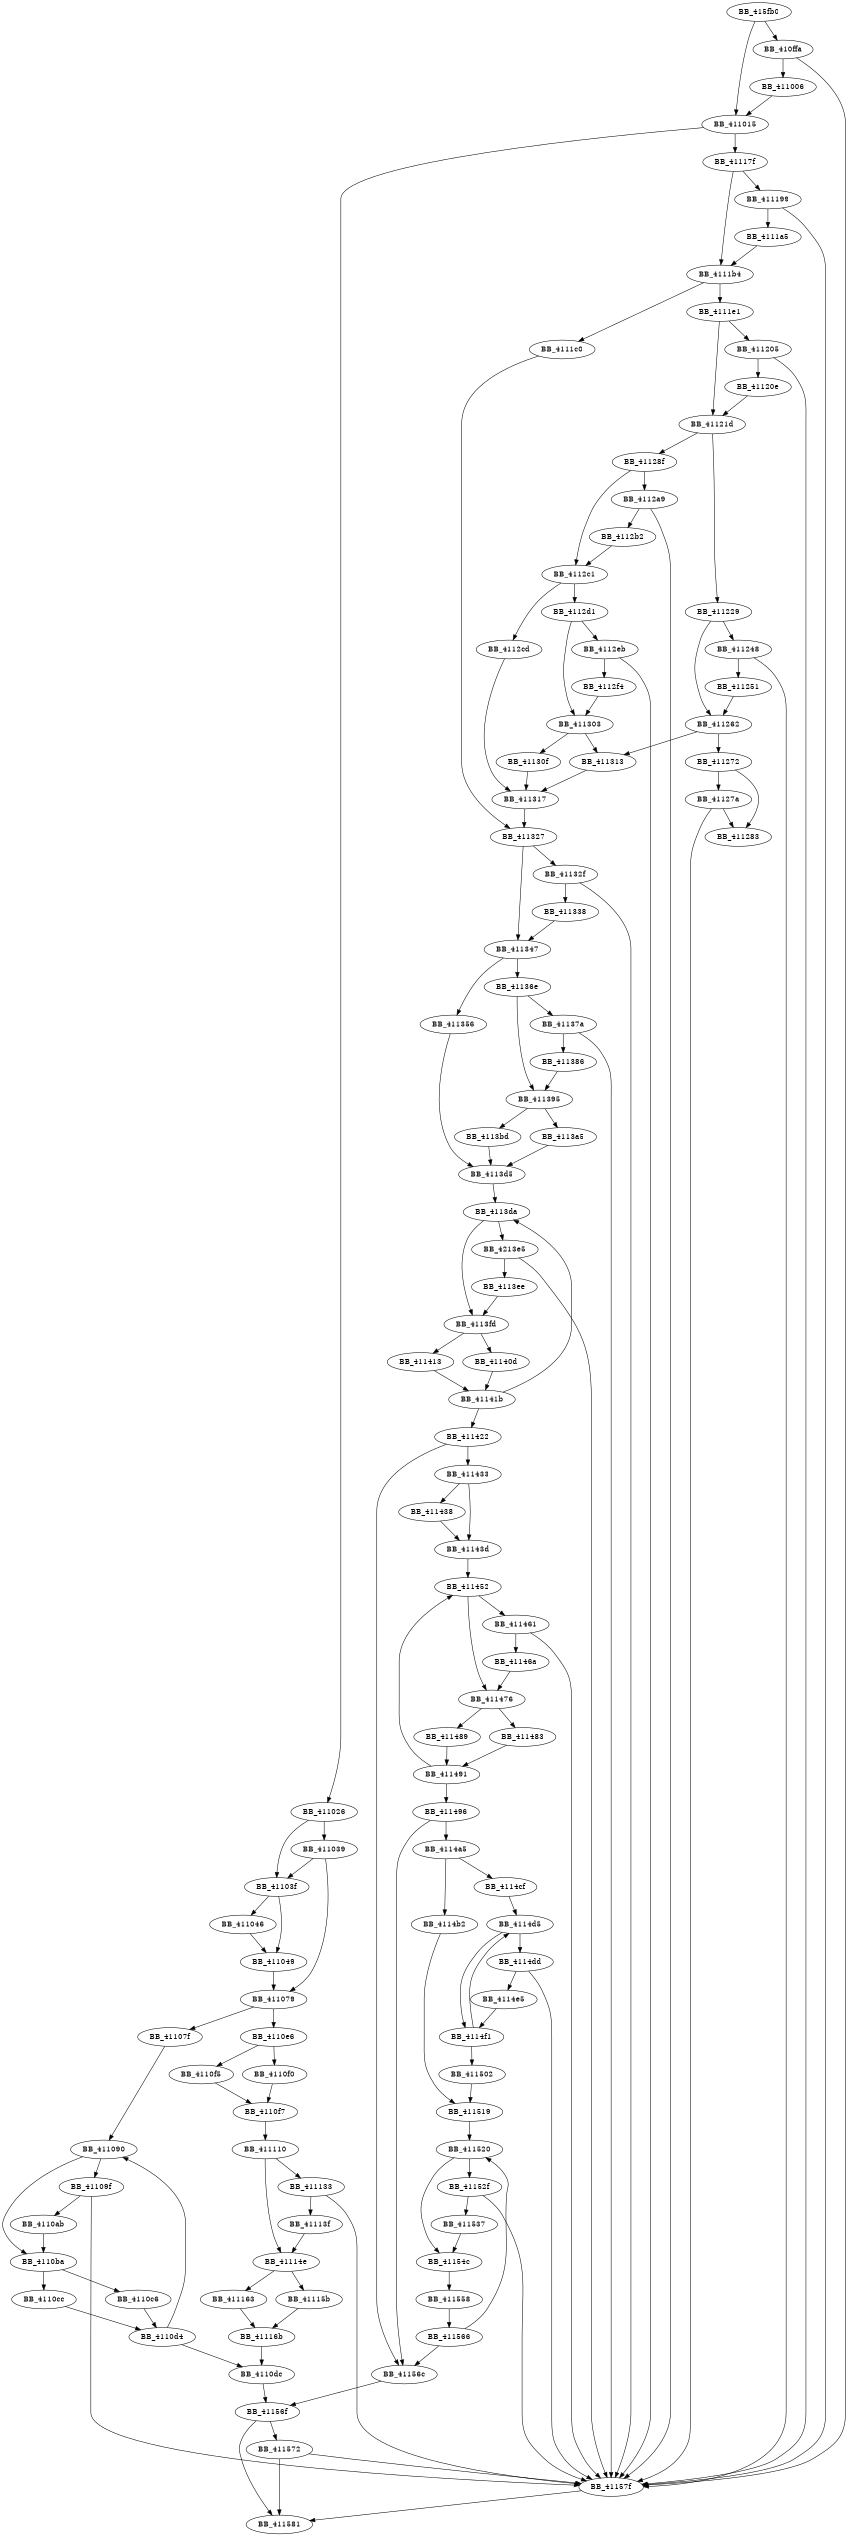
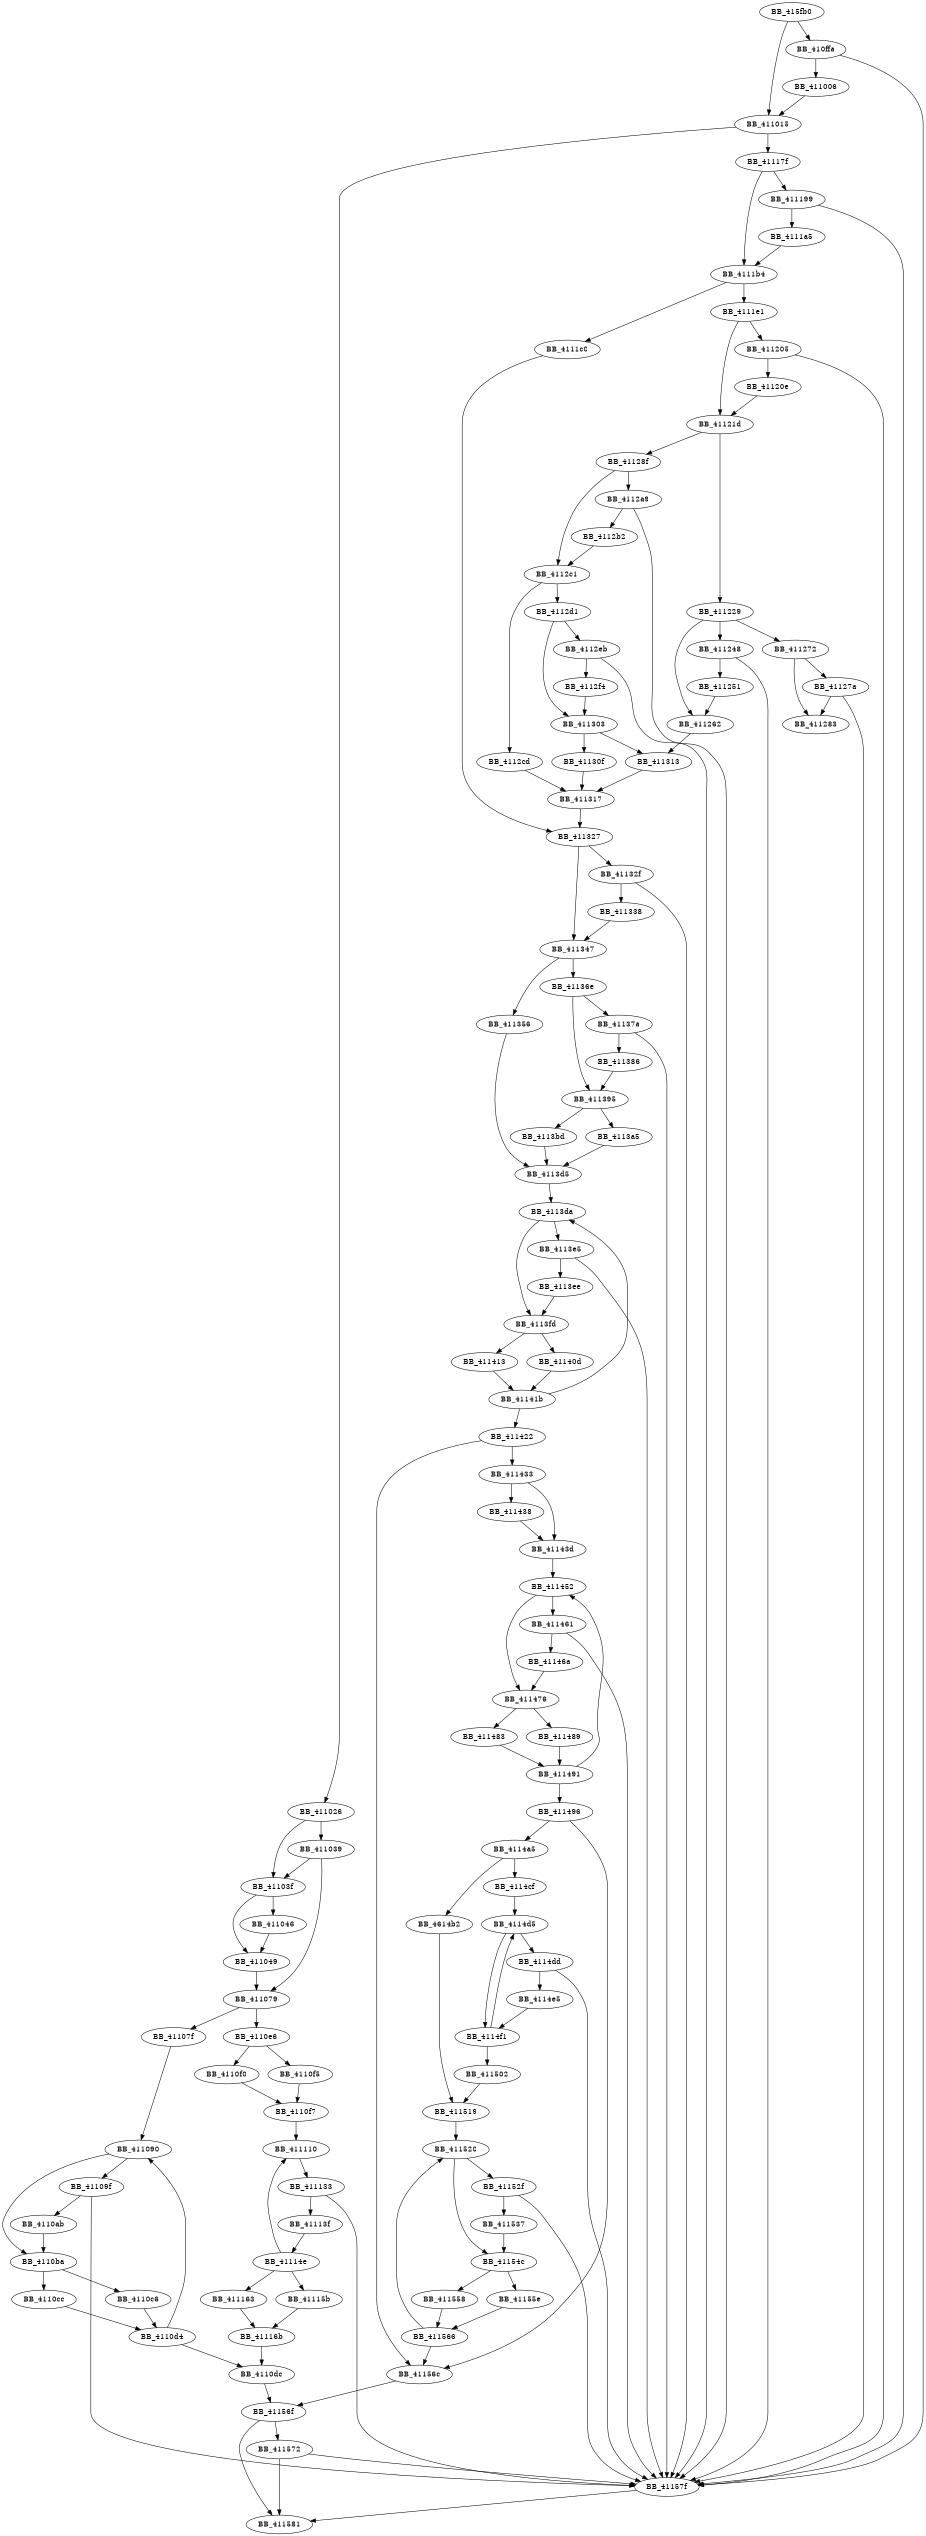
edge "BB_411262" -> "BB_411272": now "BB_411229" -> "BB_411272"
node "BB_4213e5": label "BB_4213e5" -> "BB_4113e5"
node "BB_4114b2": label "BB_4114b2" -> "BB_4614b2"
edge "BB_411110" -> "BB_41114e": reversed
node "BB_41155e": added
